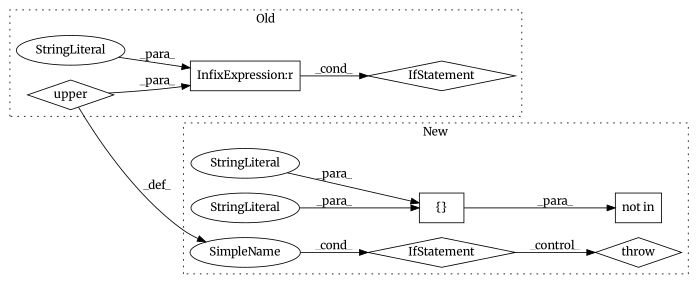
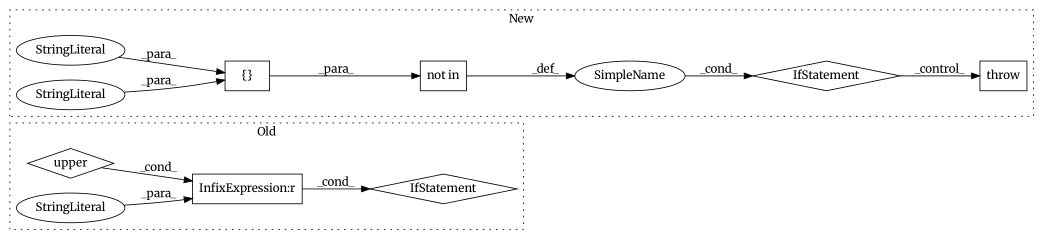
edge "upper" -> "InfixExpression:r": label "_para_" -> "_cond_"
edge "upper" -> "SimpleName": now "not in" -> "SimpleName"
node "throw": shape diamond -> box
